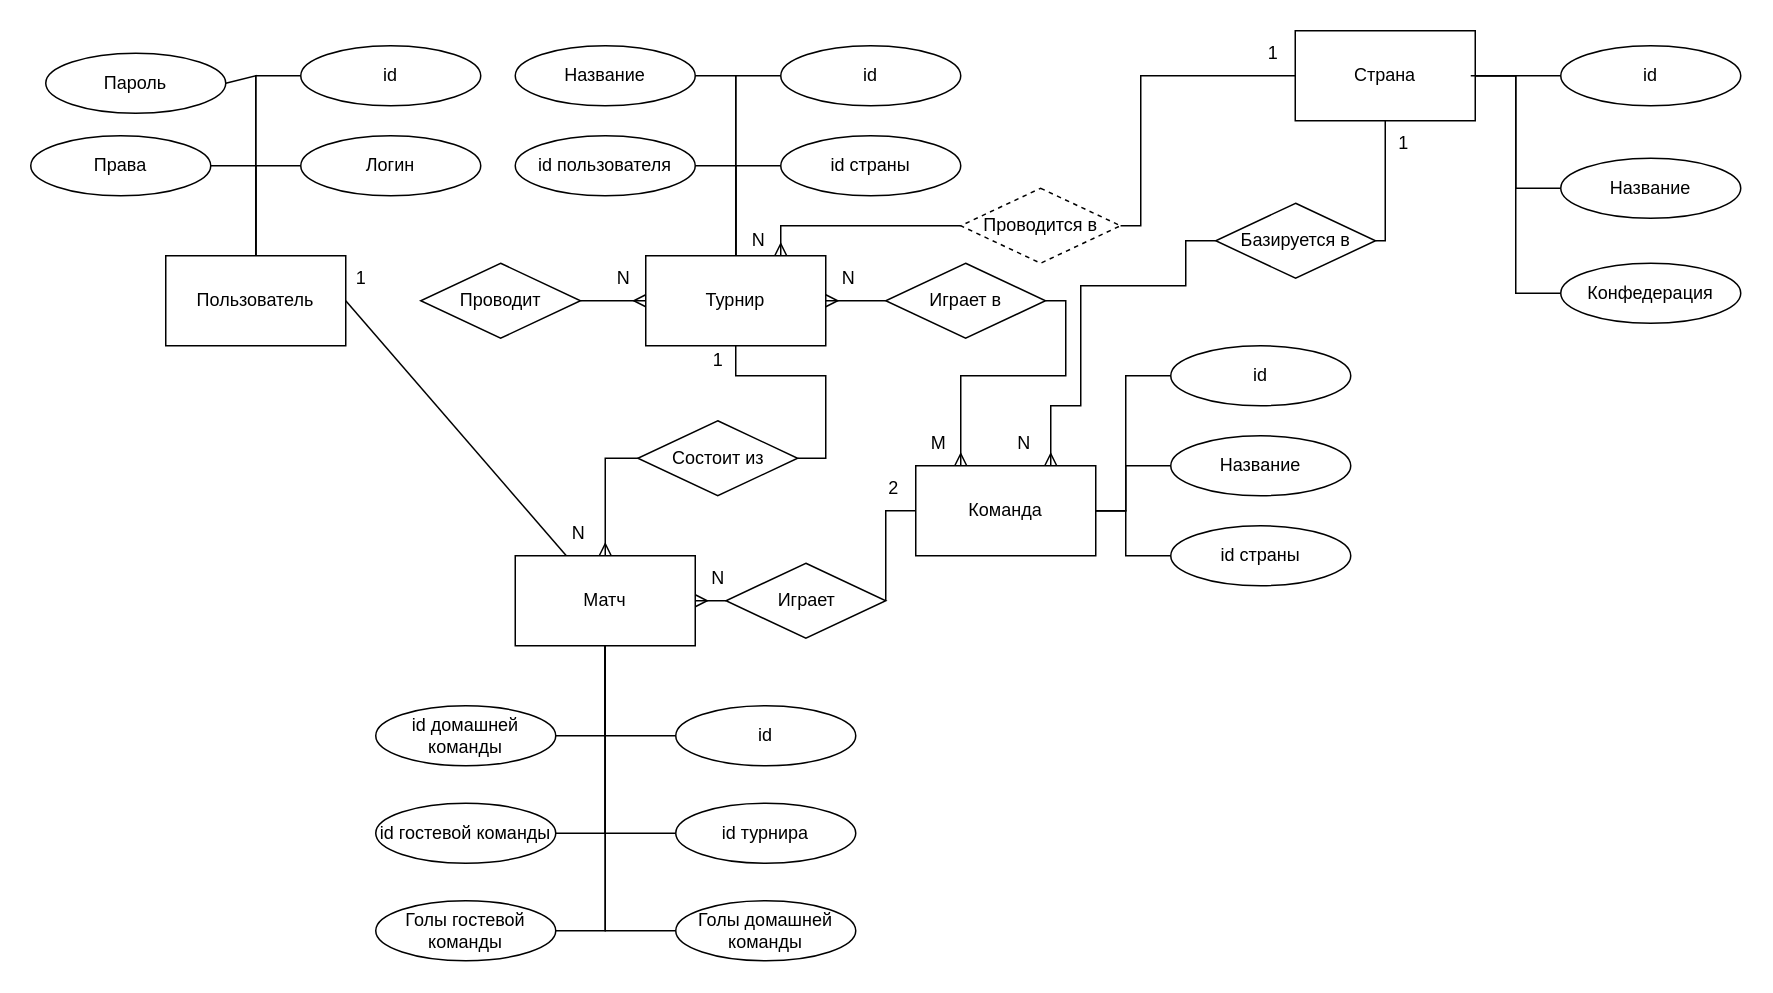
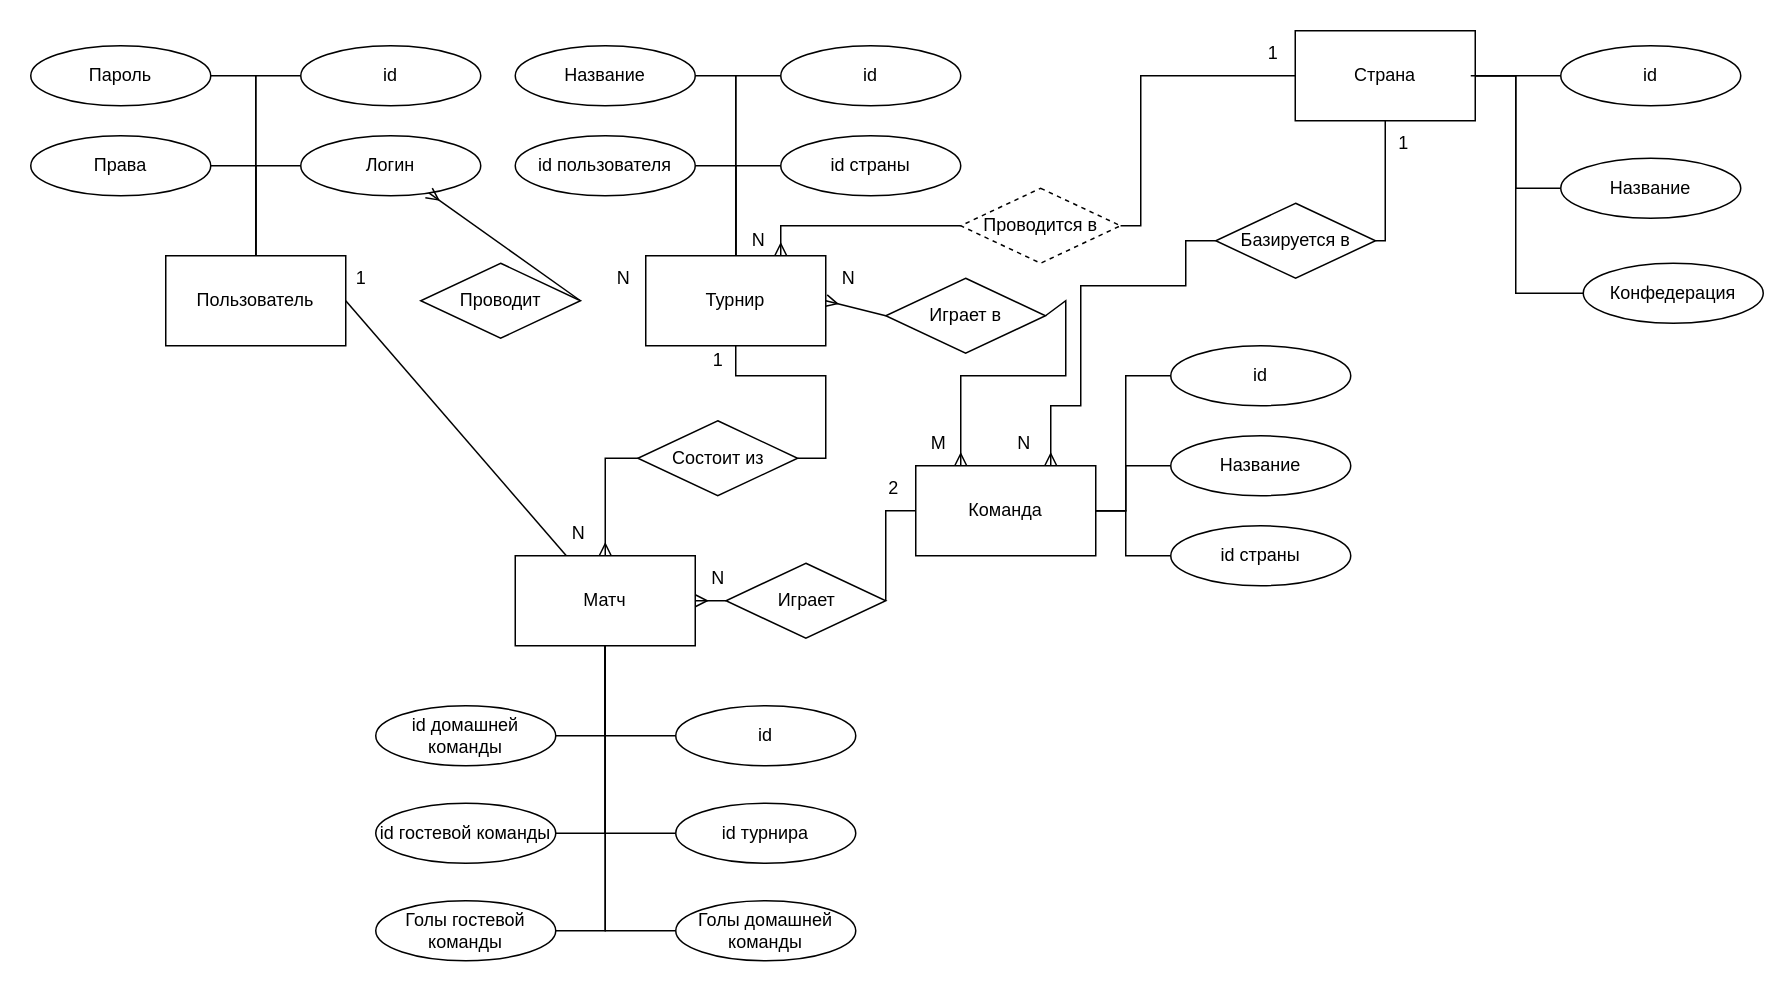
node "Пароль": moved (136, 83) -> (121, 76)
node "Конфедерация": moved (1651, 293) -> (1673, 293)
edge "Проводит" -> "Турнир": now "Проводит" -> "Логин"
node "Играет в": moved (966, 301) -> (966, 316)
